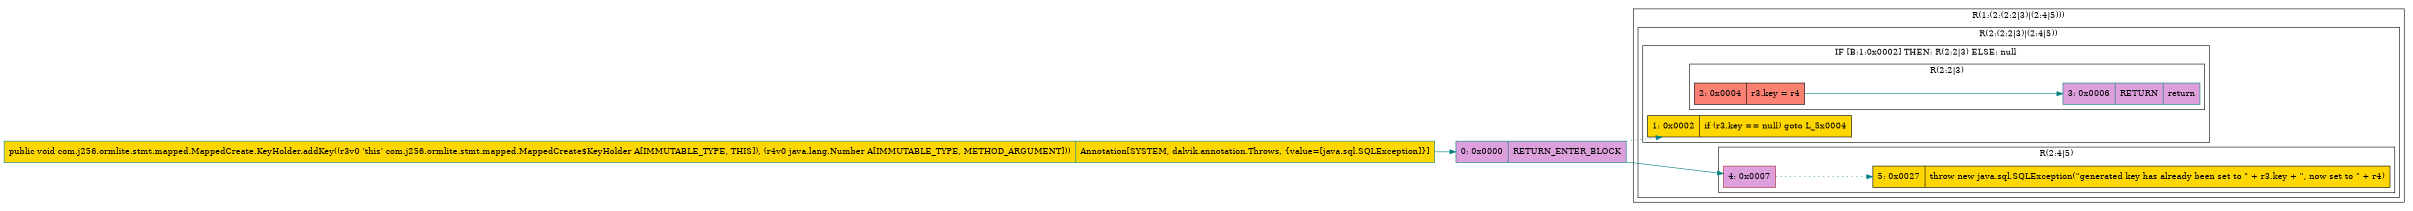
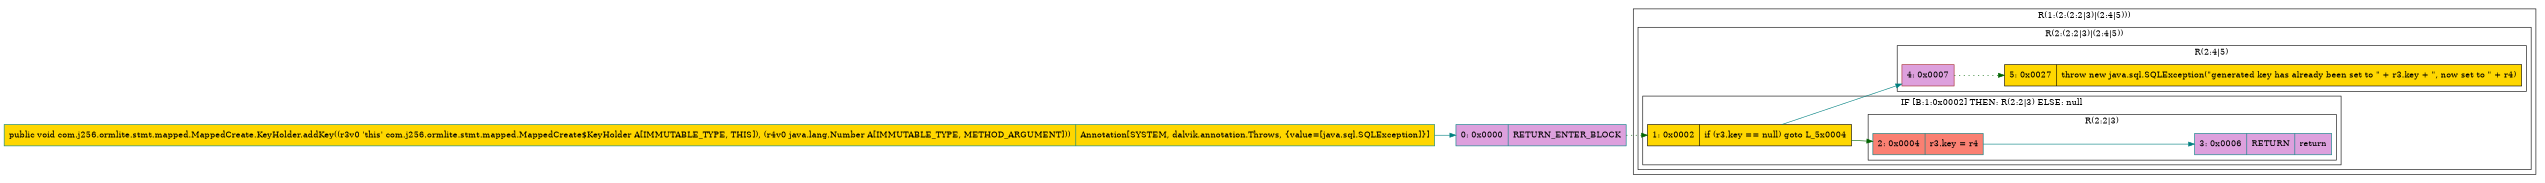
node "2: 0x0004": color black -> teal
edge "0: 0x0000" -> "1: 0x0002": color teal -> darkgreen
edge "1: 0x0002" -> "2: 0x0004": added
edge "0: 0x0000" -> "4: 0x0007": now "1: 0x0002" -> "4: 0x0007"
edge "4: 0x0007" -> "5: 0x0027": color teal -> darkgreen
